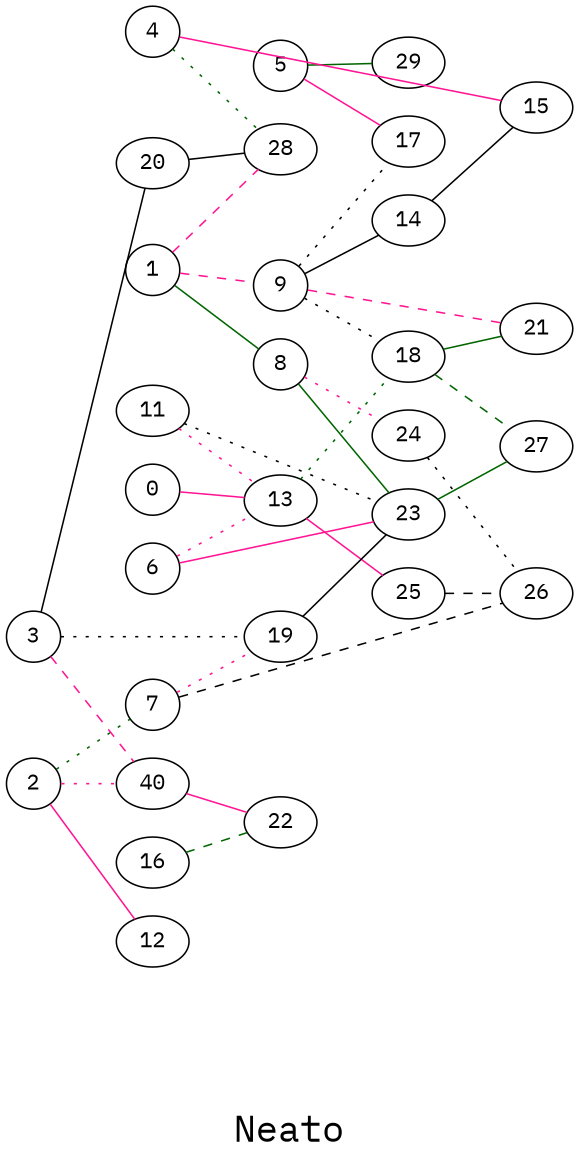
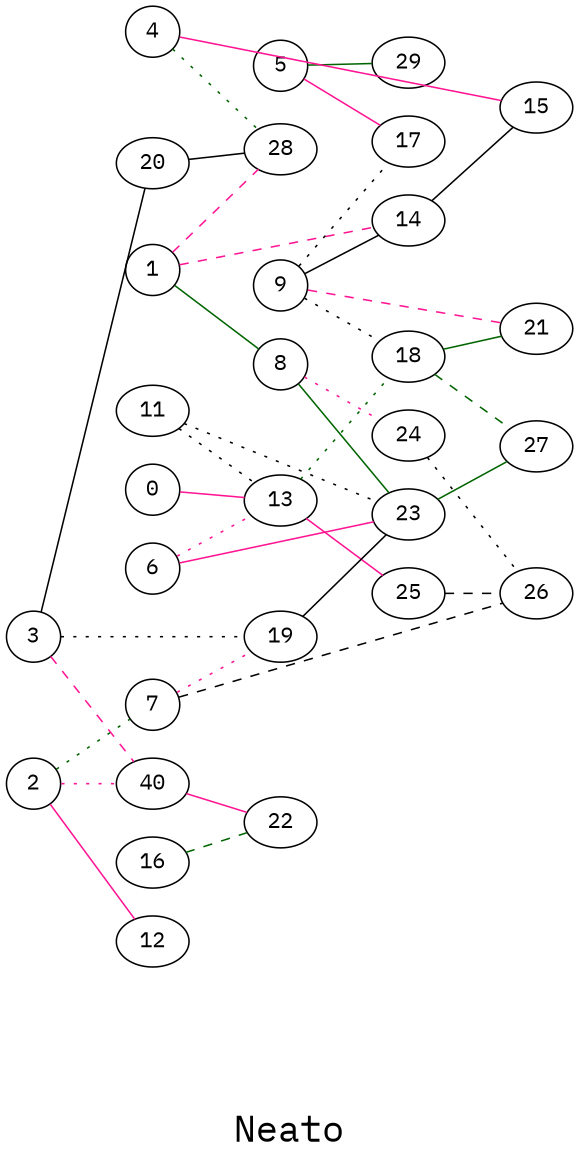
edge "1" -- "9": now "1" -- "14"
edge "11" -- "13": color deeppink -> black
